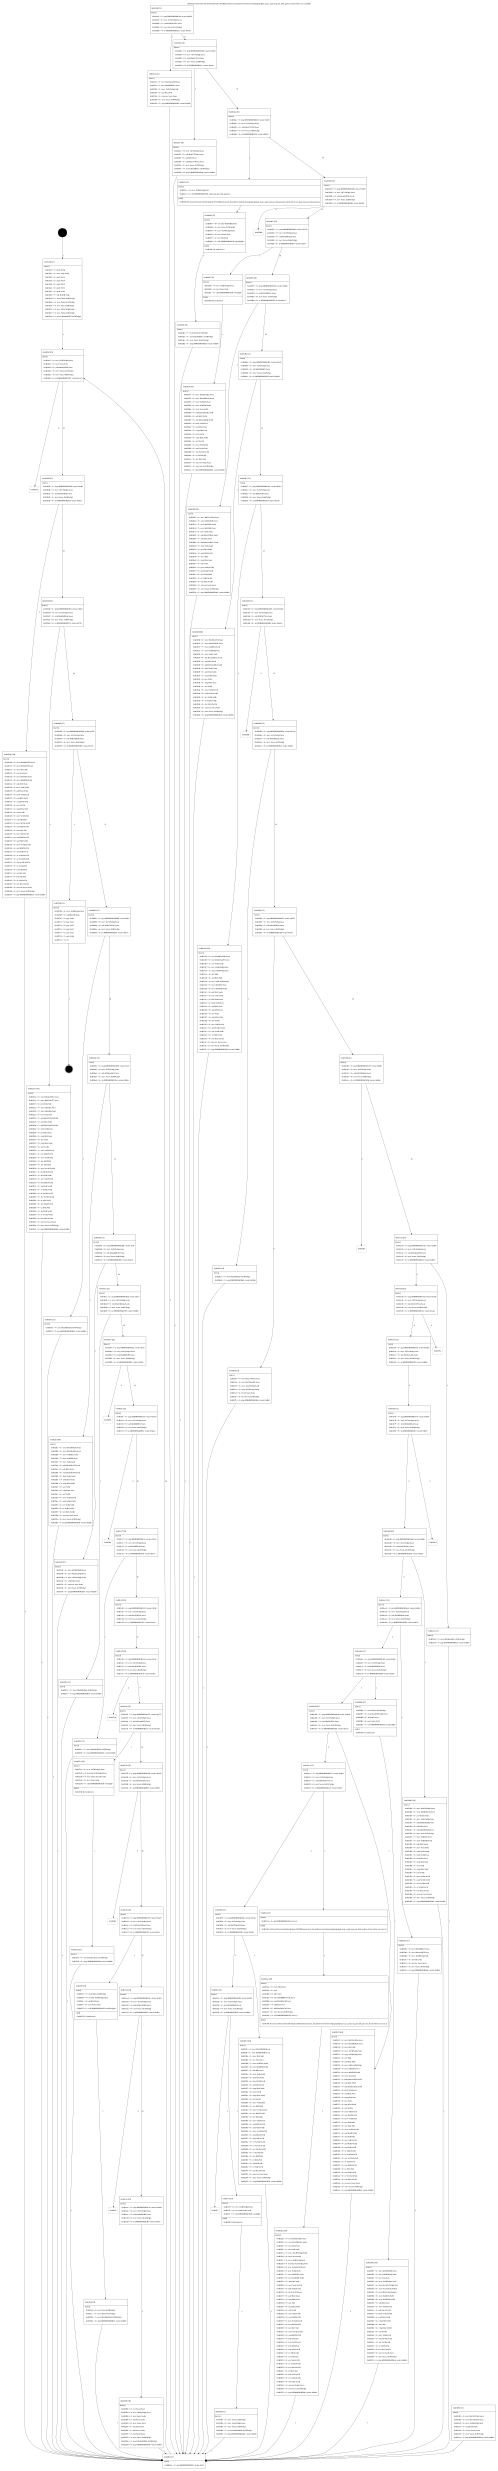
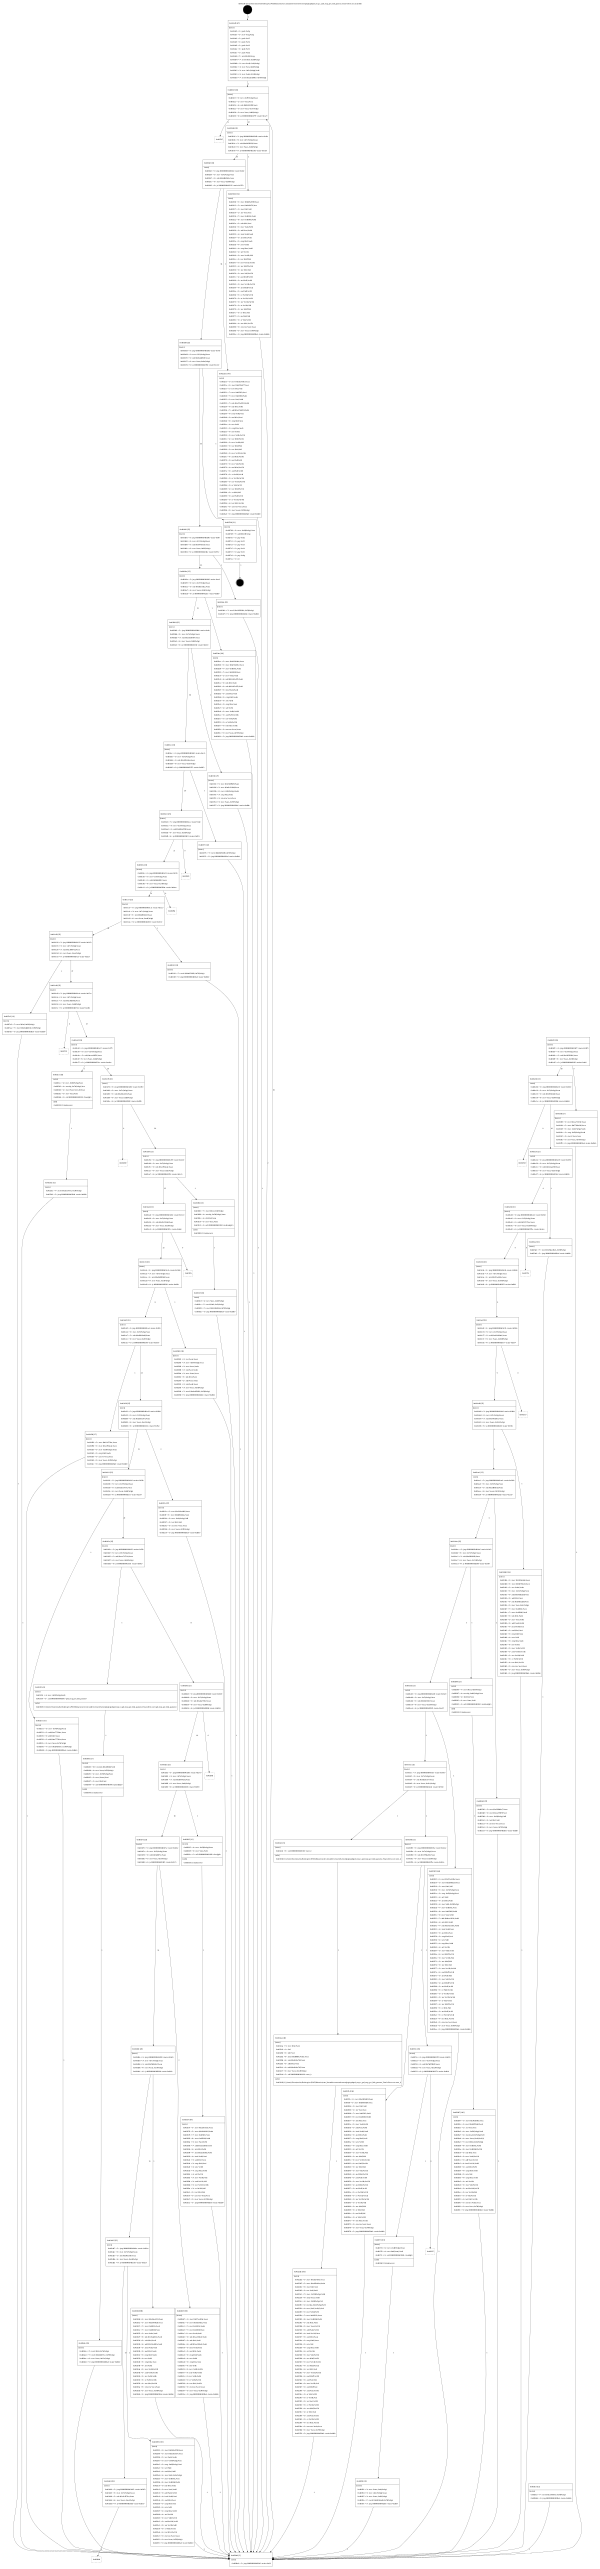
node "0x401dd9 [25]": removed
node "0x4027a3 [19]": added
node "0x401cdf [25]": added
